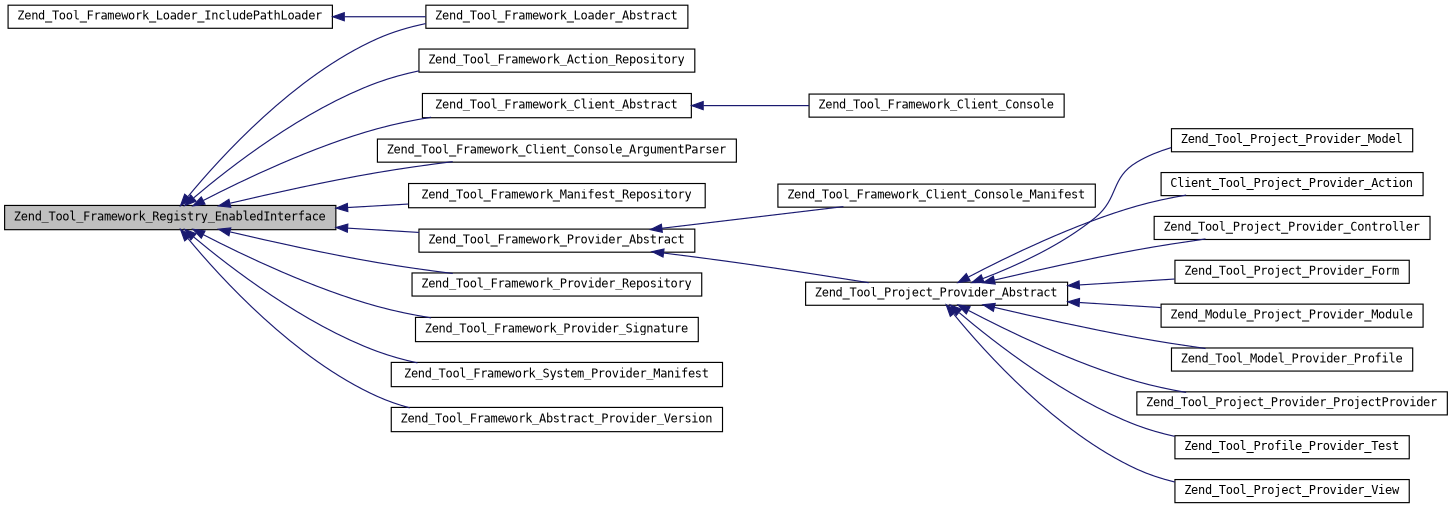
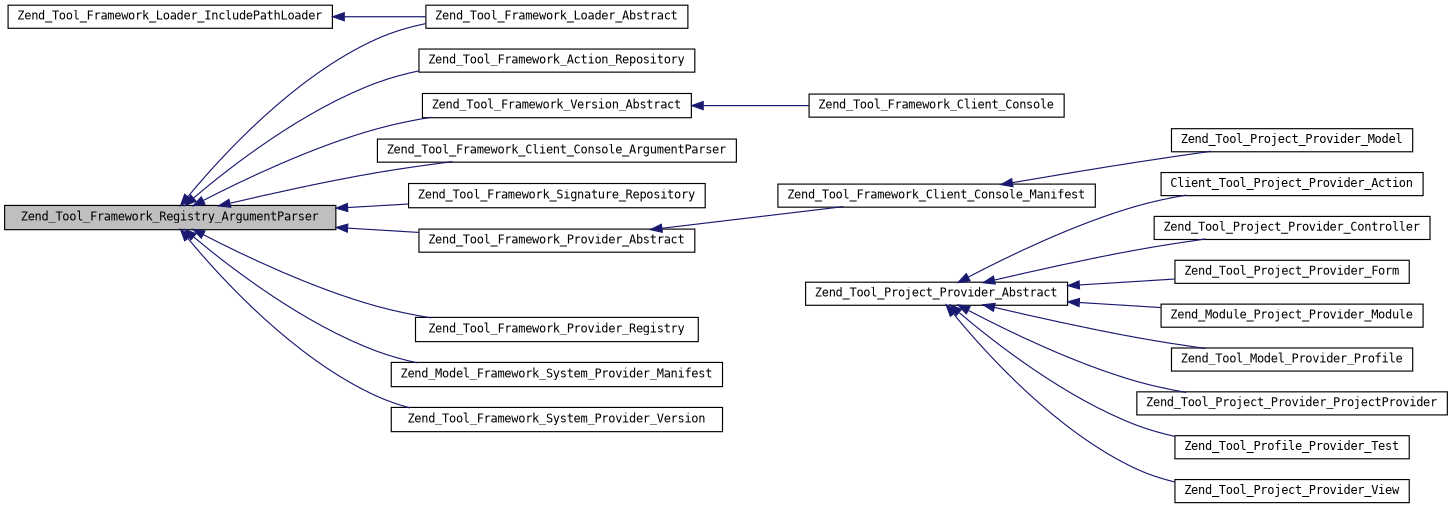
node "Zend_Tool_Framework_Client_Abstract": label "Zend_Tool_Framework_Client_Abstract" -> "Zend_Tool_Framework_Version_Abstract"
node "Zend_Tool_Framework_Manifest_Repository": label "Zend_Tool_Framework_Manifest_Repository" -> "Zend_Tool_Framework_Signature_Repository"
edge "Zend_Tool_Project_Provider_Model" -> "Zend_Tool_Project_Provider_Abstract": now "Zend_Tool_Project_Provider_Model" -> "Zend_Tool_Framework_Client_Console_Manifest"
node "Zend_Tool_Framework_Registry_EnabledInterface": label "Zend_Tool_Framework_Registry_EnabledInterface" -> "Zend_Tool_Framework_Registry_ArgumentParser"
edge "Zend_Tool_Project_Provider_Abstract" -> "Zend_Tool_Framework_Provider_Abstract": removed
node "Zend_Tool_Framework_Provider_Repository": removed
node "Zend_Tool_Framework_Provider_Signature": label "Zend_Tool_Framework_Provider_Signature" -> "Zend_Tool_Framework_Provider_Registry"
node "Zend_Tool_Framework_System_Provider_Manifest": label "Zend_Tool_Framework_System_Provider_Manifest" -> "Zend_Model_Framework_System_Provider_Manifest"
node "Zend_Tool_Framework_Abstract_Provider_Version": label "Zend_Tool_Framework_Abstract_Provider_Version" -> "Zend_Tool_Framework_System_Provider_Version"
